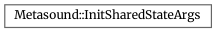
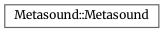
node "Metasound::InitSharedStateArgs": label "Metasound::InitSharedStateArgs" -> "Metasound::Metasound"
